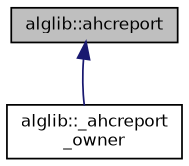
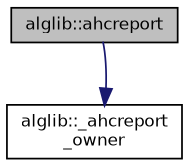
edge "alglib::_ahcreport _owner" -> "alglib::ahcreport": reversed
